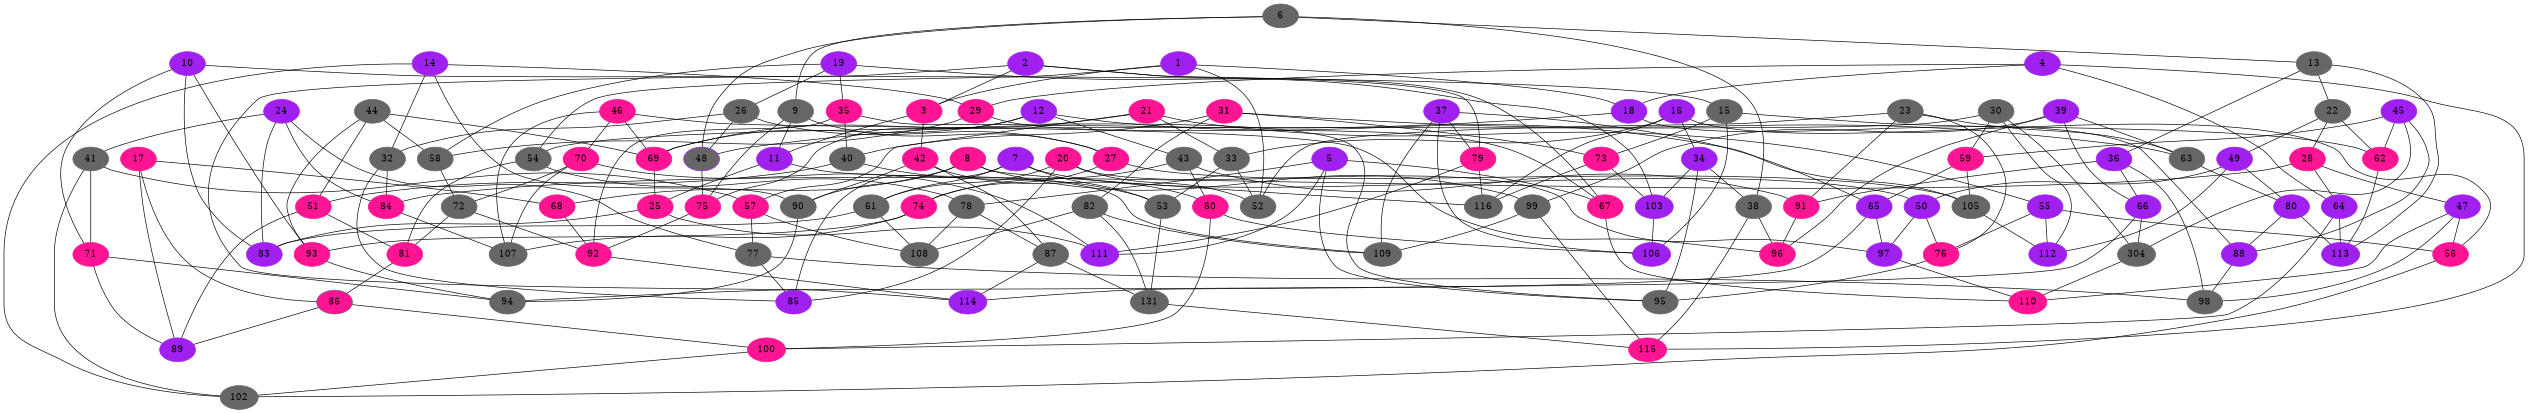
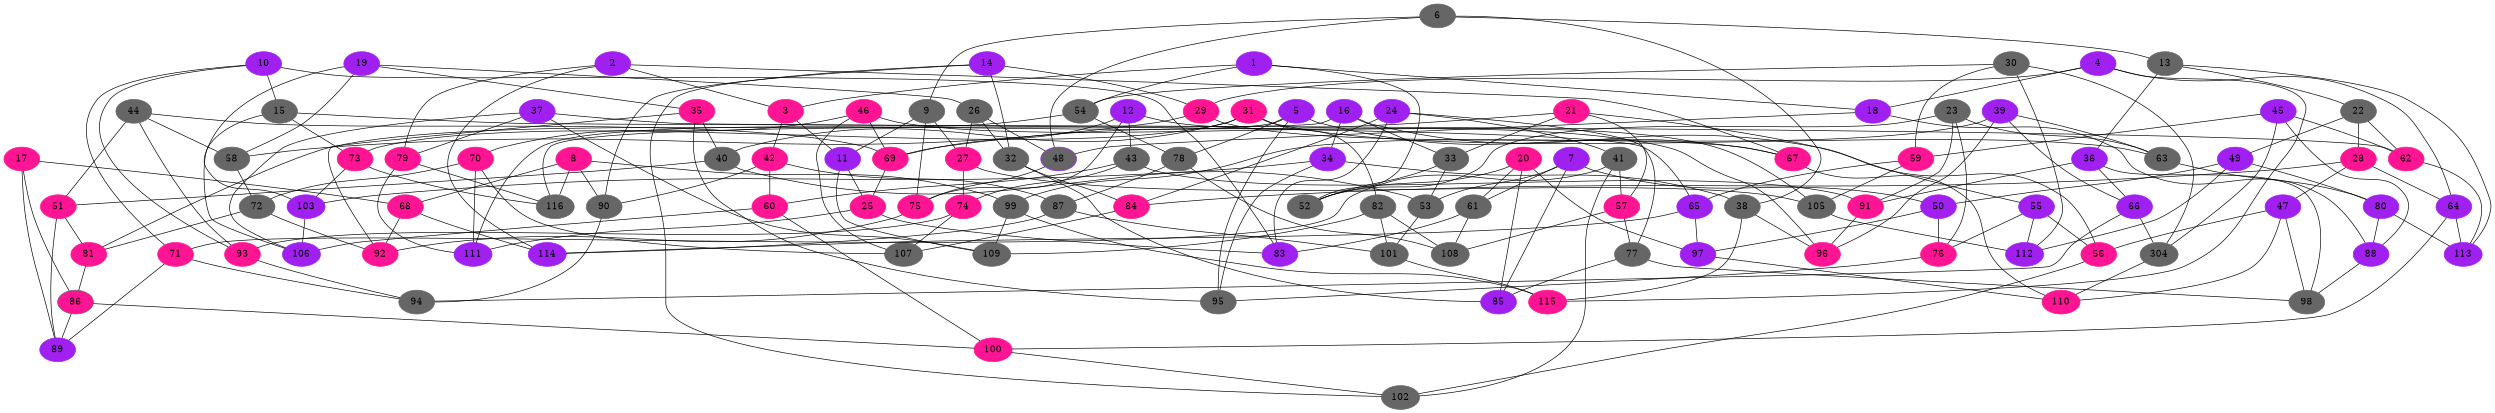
edge "92" -- "114": now "68" -- "114"
node "131": label "131" -> "101"
